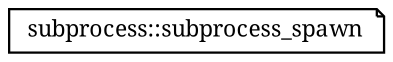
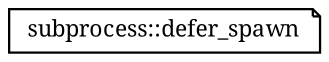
node "subprocess::subprocess_spawn": label "subprocess::subprocess_spawn" -> "subprocess::defer_spawn"
